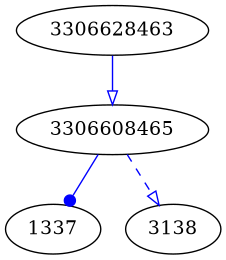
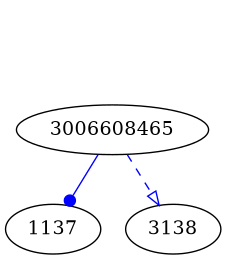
node "3306628463": removed
node "3306608465": label "3306608465" -> "3006608465"
node "1337": label "1337" -> "1137"
